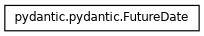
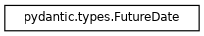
node "pydantic.pydantic.FutureDate": label "pydantic.pydantic.FutureDate" -> "pydantic.types.FutureDate"
